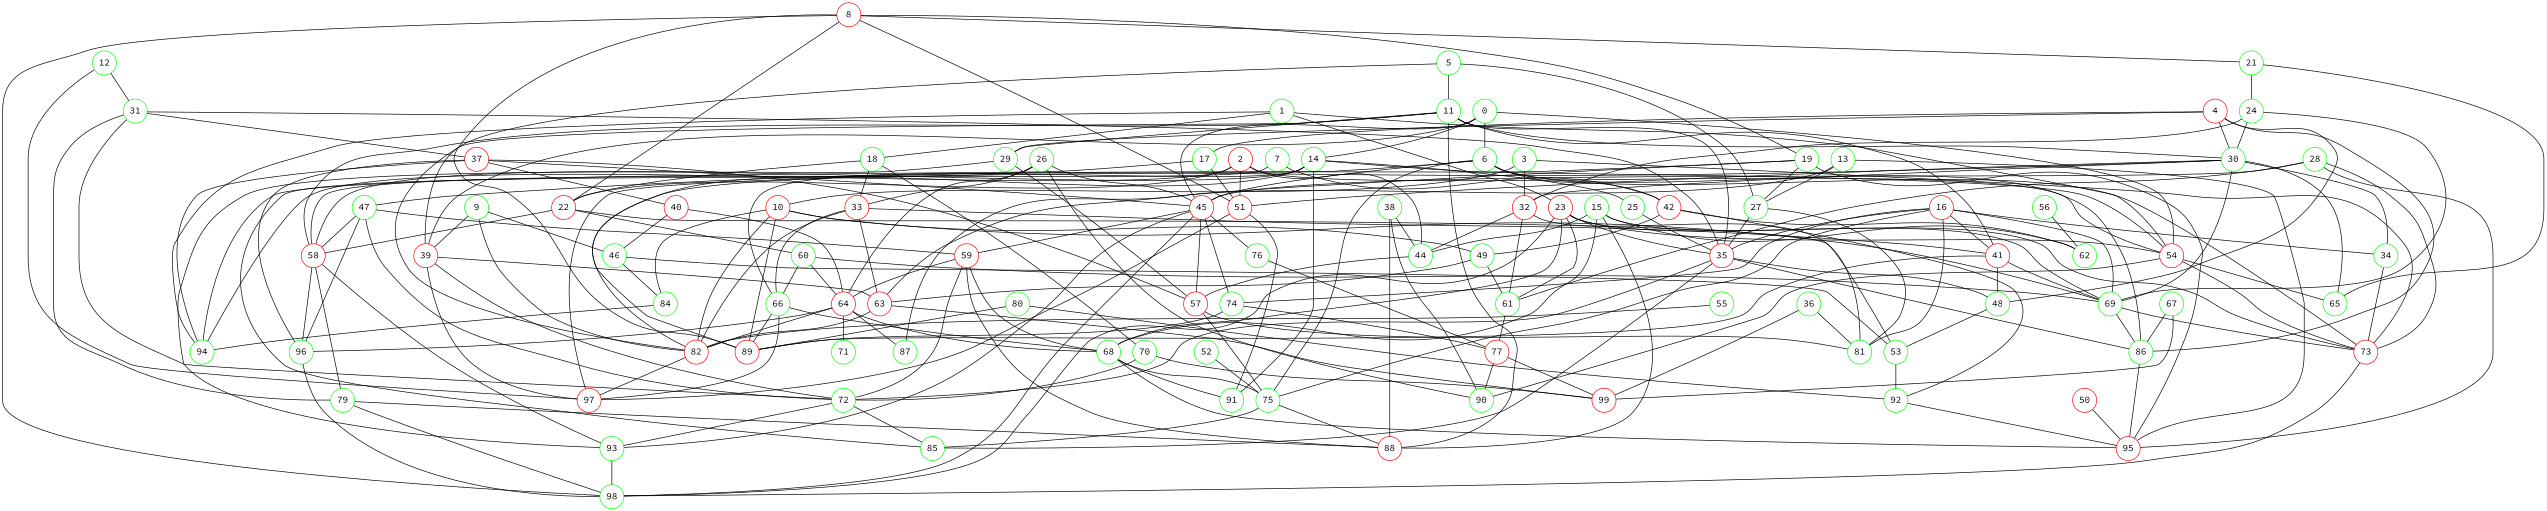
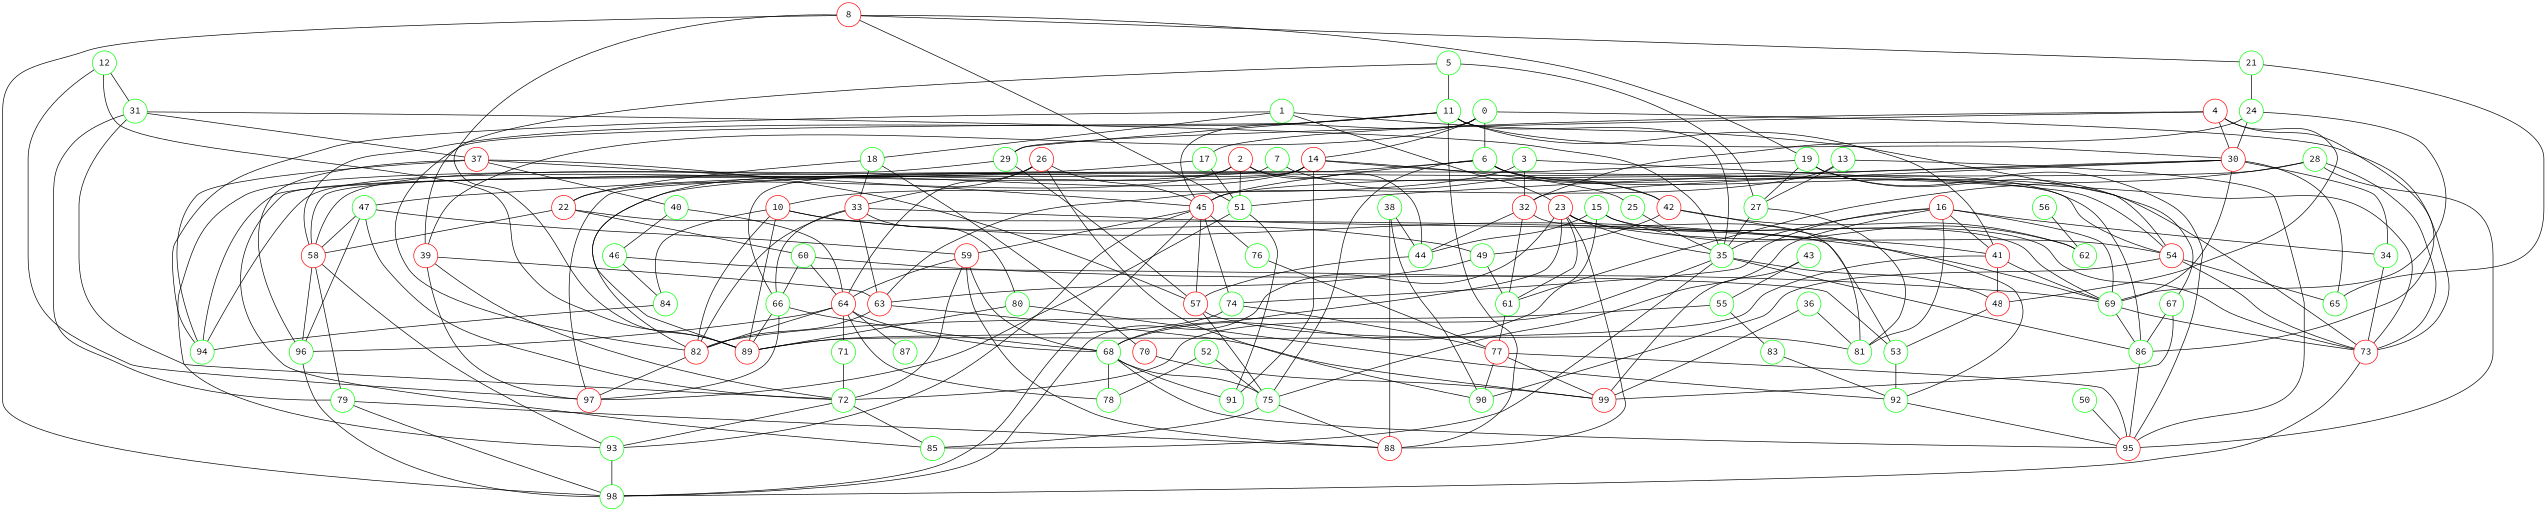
edge "8" -- "22": removed
edge "0" -- "54": now "0" -- "73"
node "26": color green -> red
node "14": color green -> red
node "30": color green -> red
edge "19" -- "87": now "19" -- "67"
edge "12" -- "89": added
node "9": removed
node "40": color red -> green
node "51": color red -> green
edge "33" -- "80": added
node "35": color red -> green
node "43": added
node "48": color green -> red
node "70": color green -> red
node "83": added
edge "77" -- "95": added
edge "70" -- "72": now "71" -- "72"
node "78": added
node "50": color red -> green
edge "15" -- "88": now "23" -- "88"
